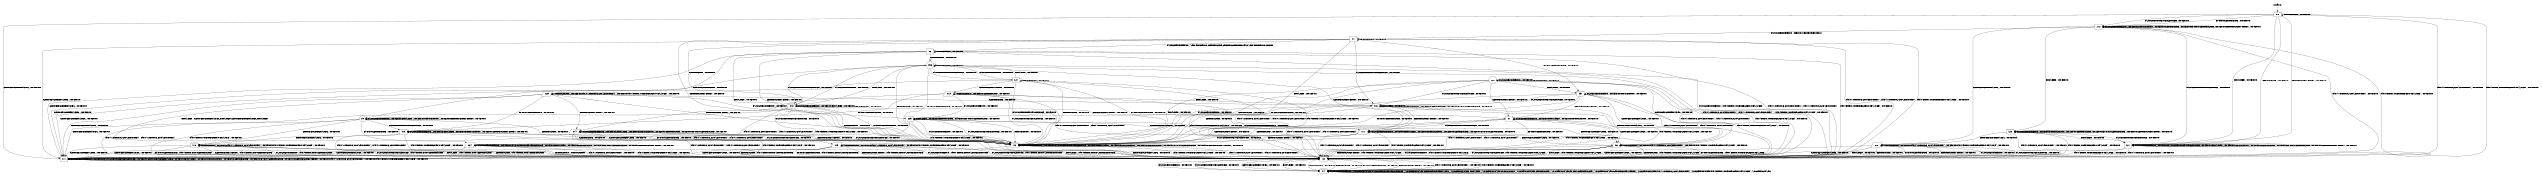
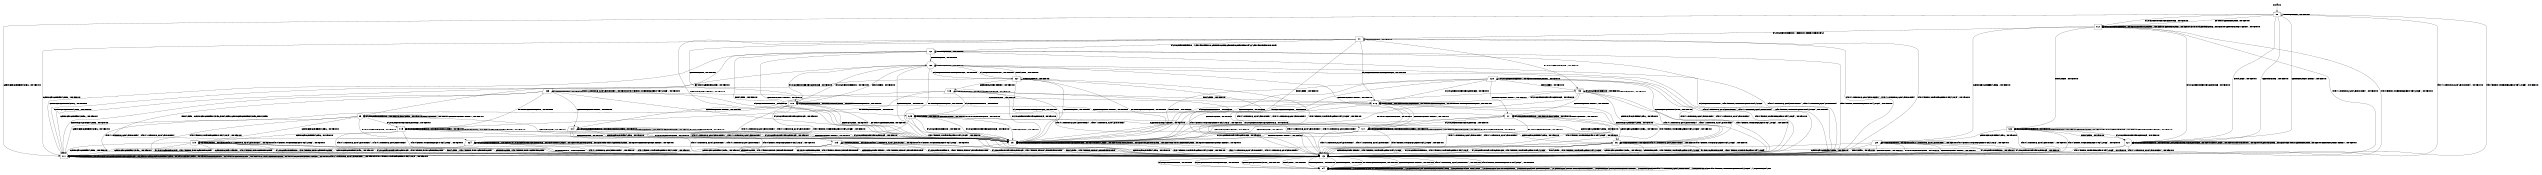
node "s28": shape circle -> parallelogram
